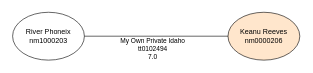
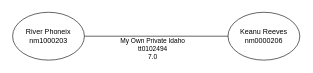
node "Keanu Reeves nm0000206": fillcolor #ffe6cc -> #ffffff
